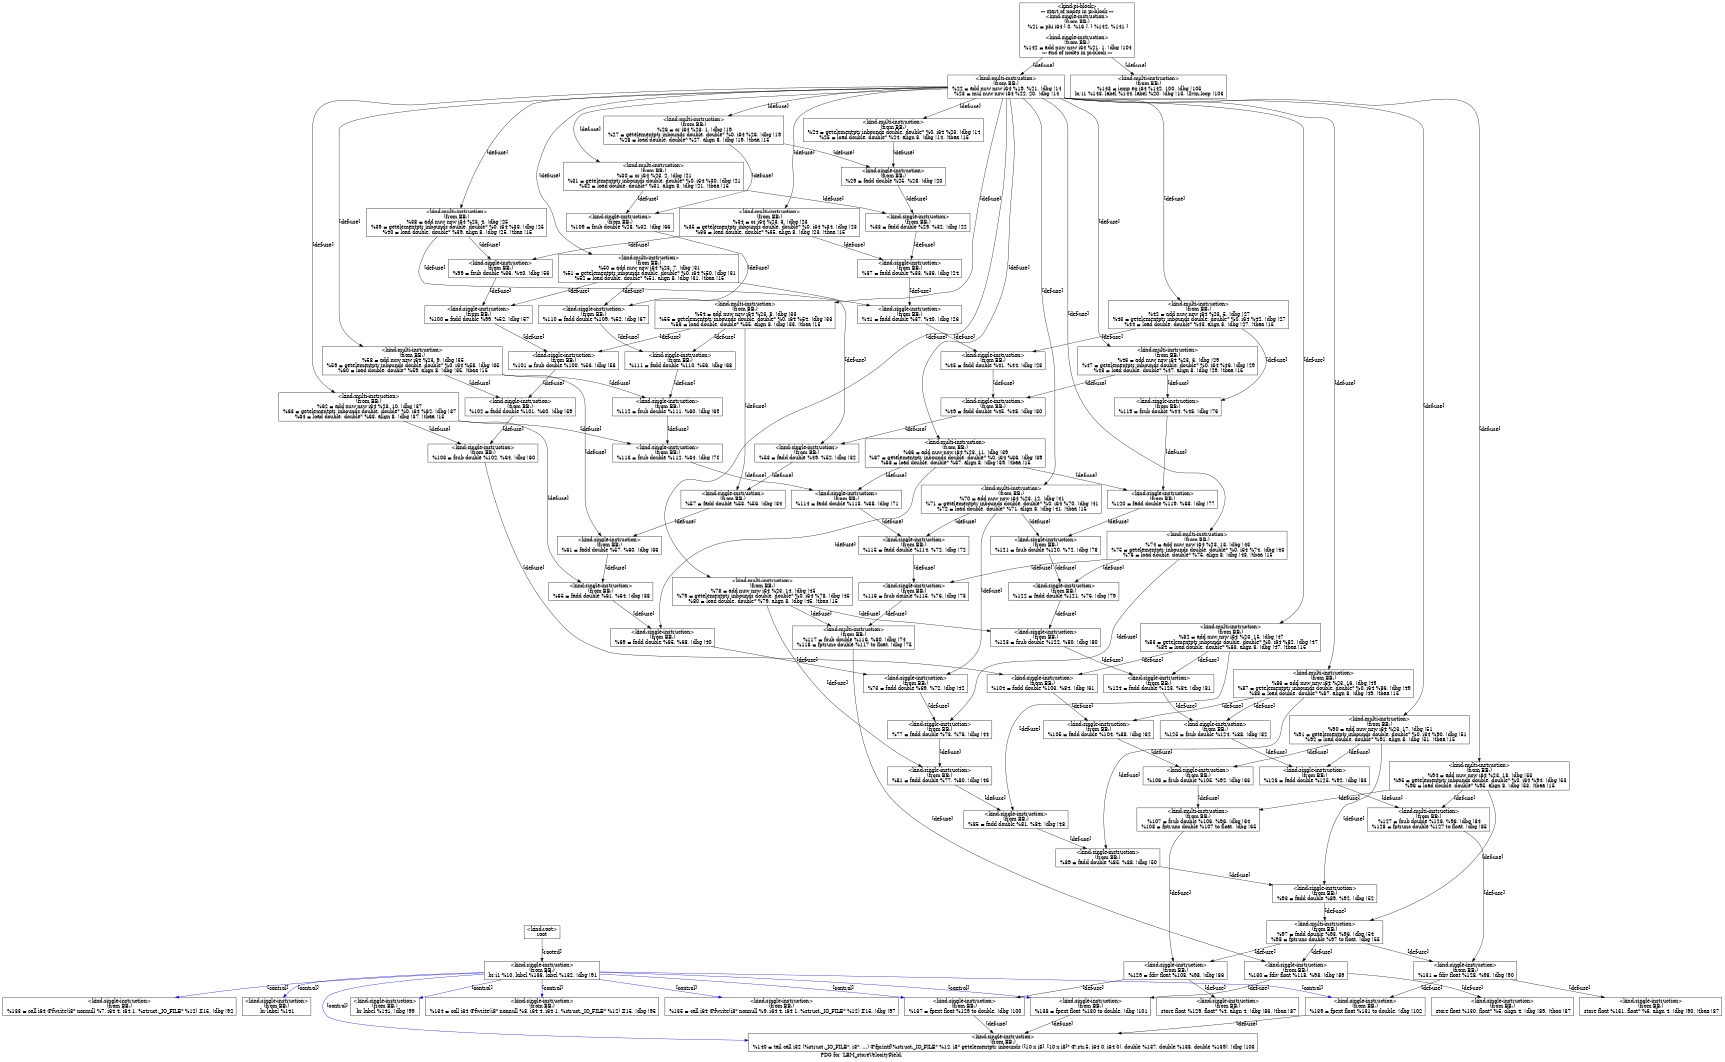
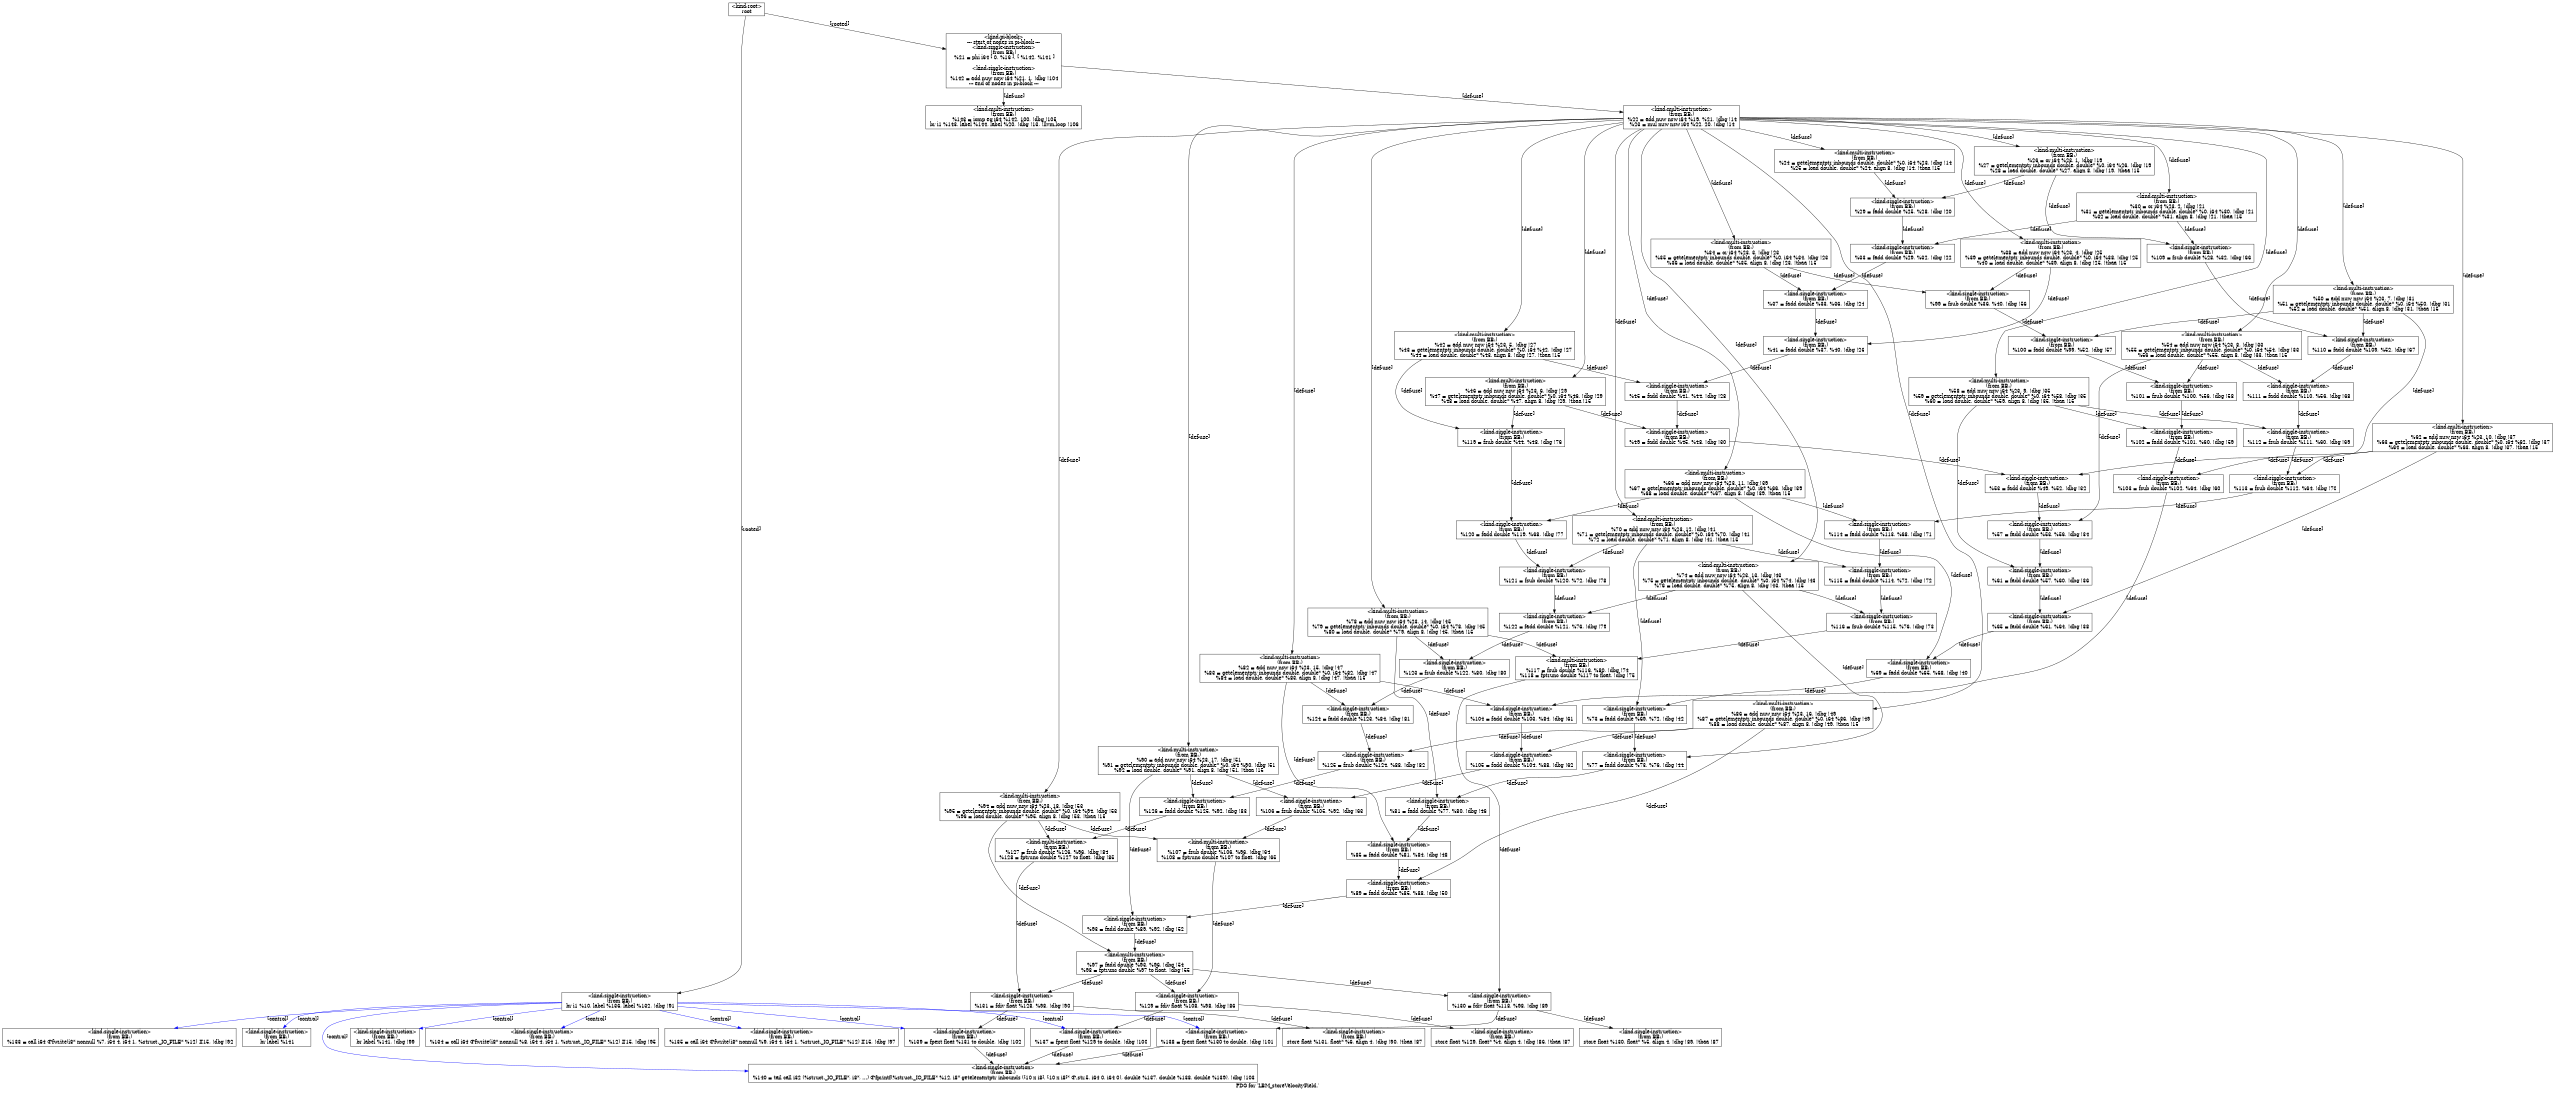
edge "<kind:root>" -> "<kind:pi-block>": added, label "[rooted]"
